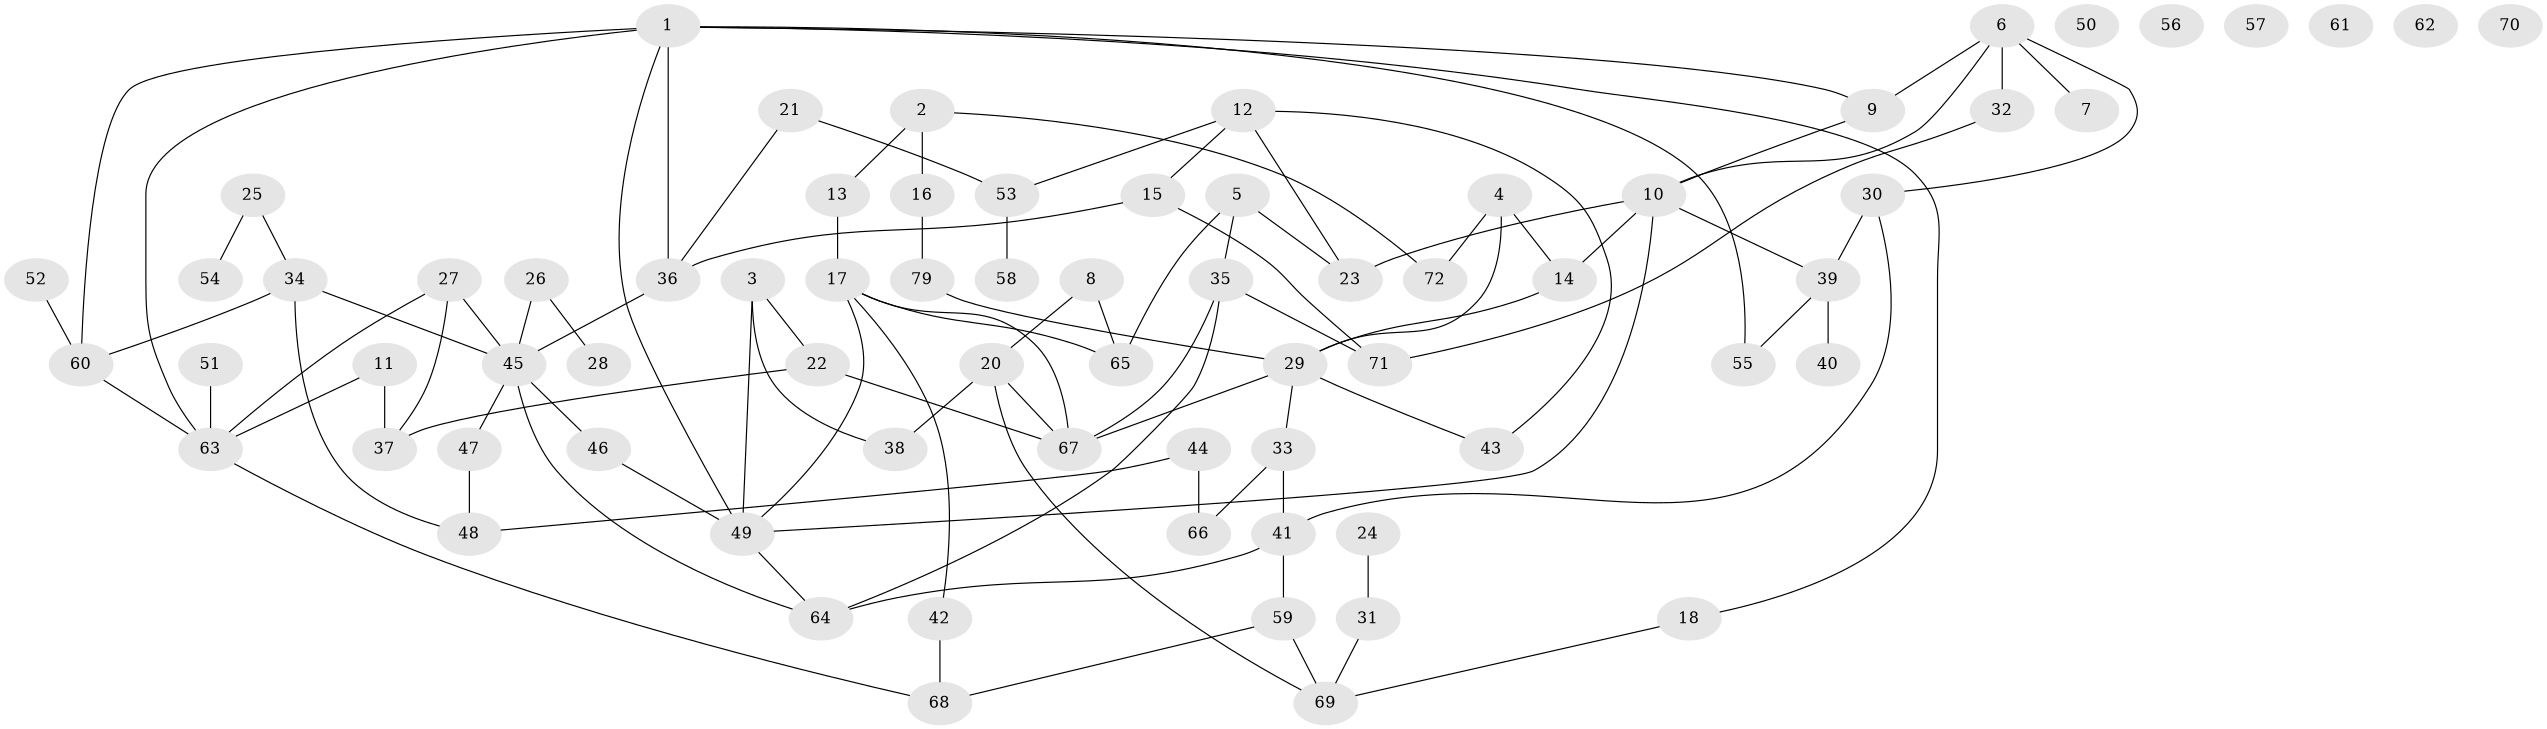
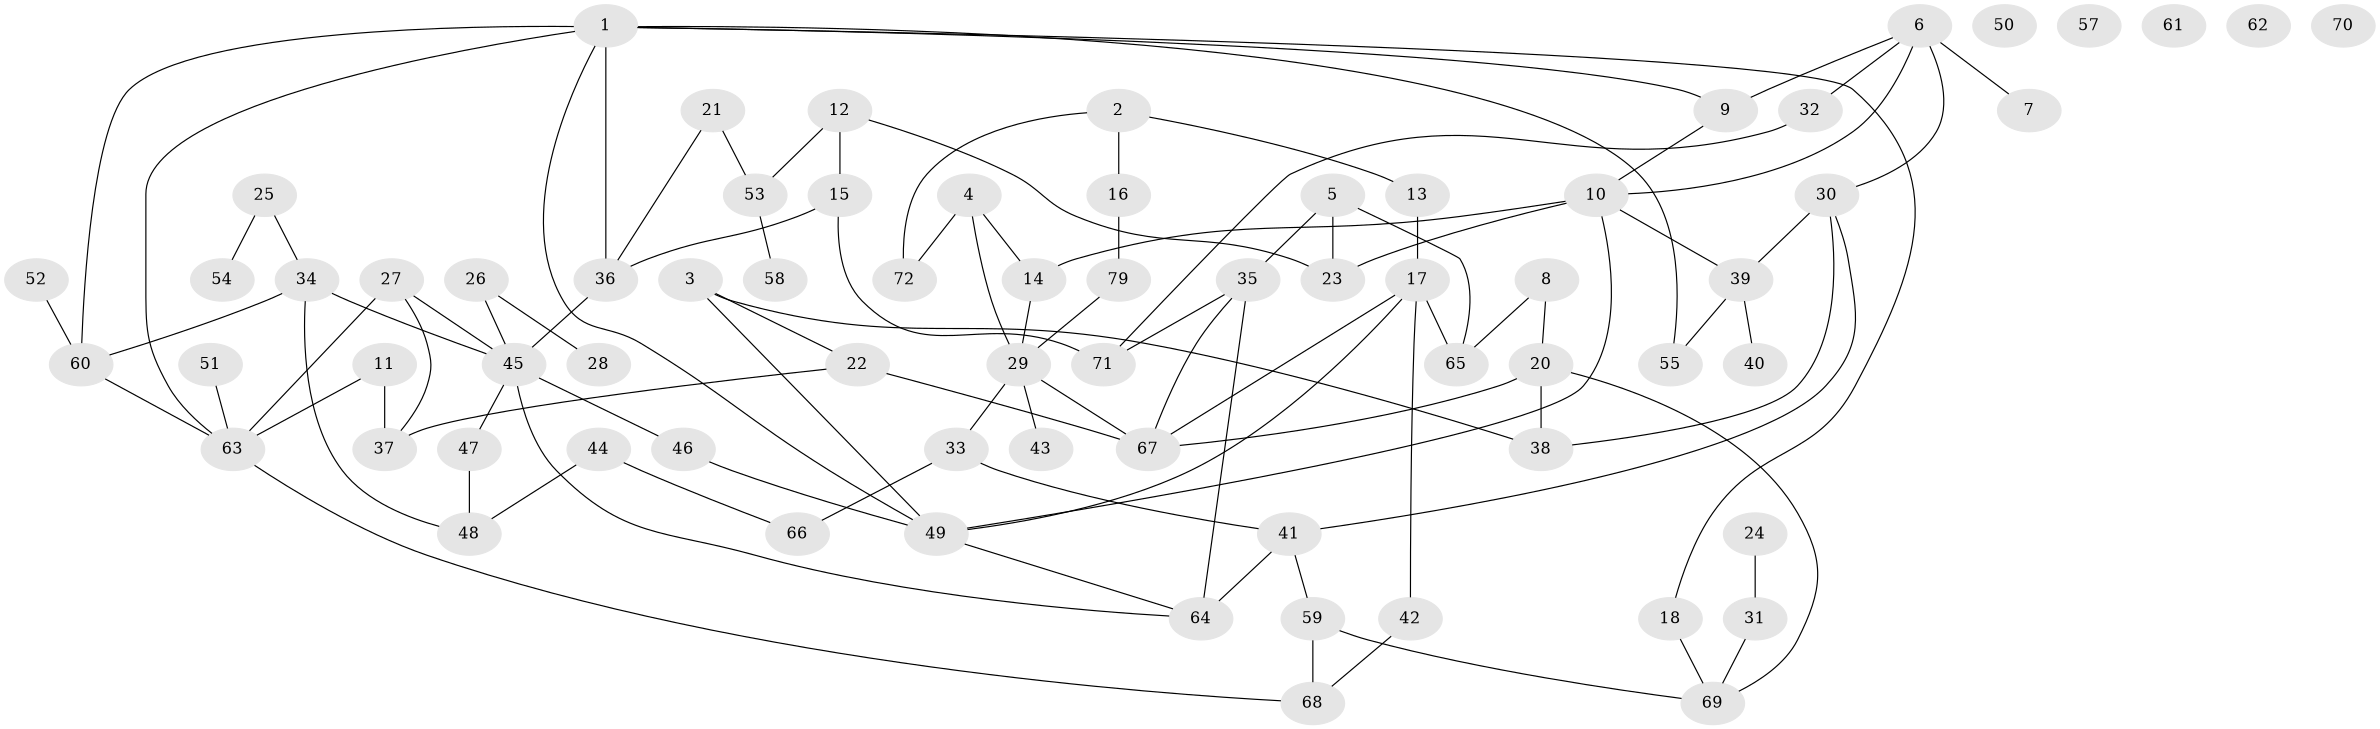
node "56": removed
edge "12" -- "43": removed
edge "30" -- "38": added
